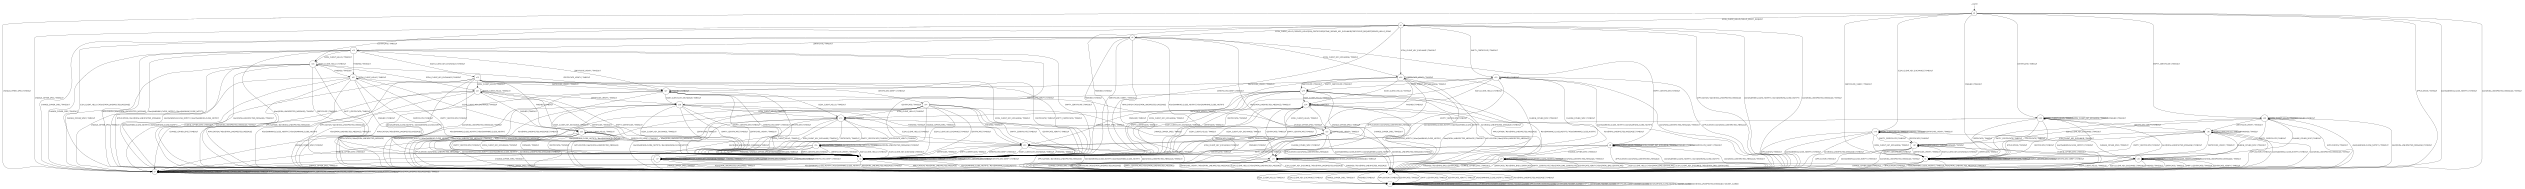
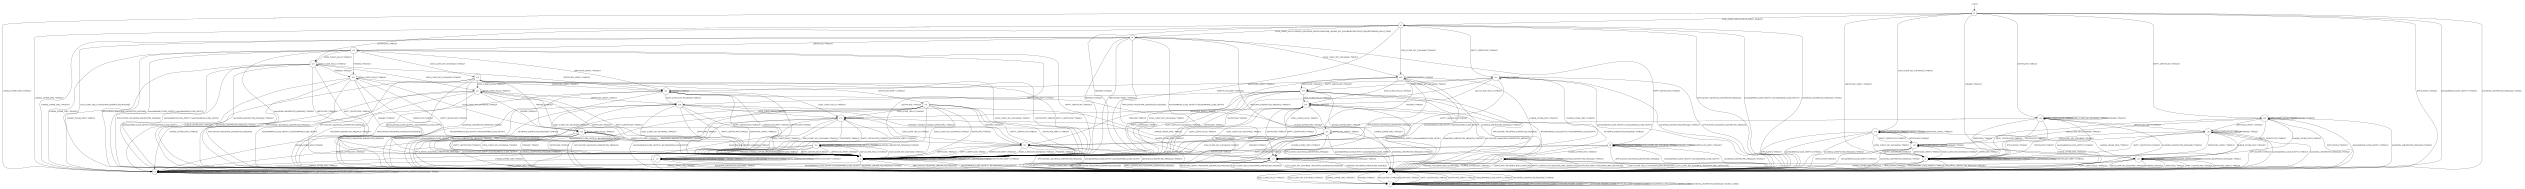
edge "s22" -> "s7": removed, label "CHANGE_CIPHER_SPEC / TIMEOUT"
edge "s15" -> "s33": now "s15" -> "s11"
